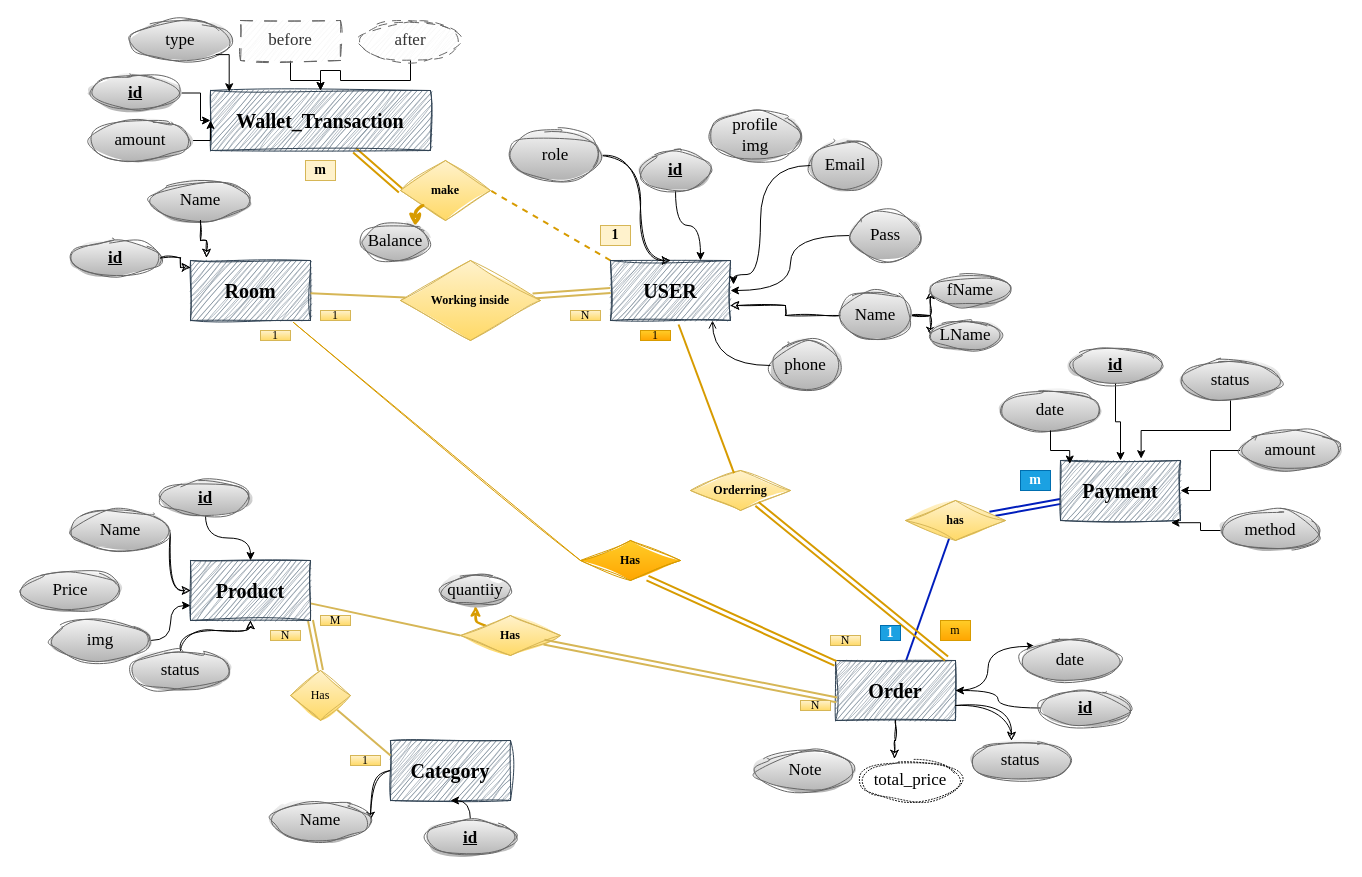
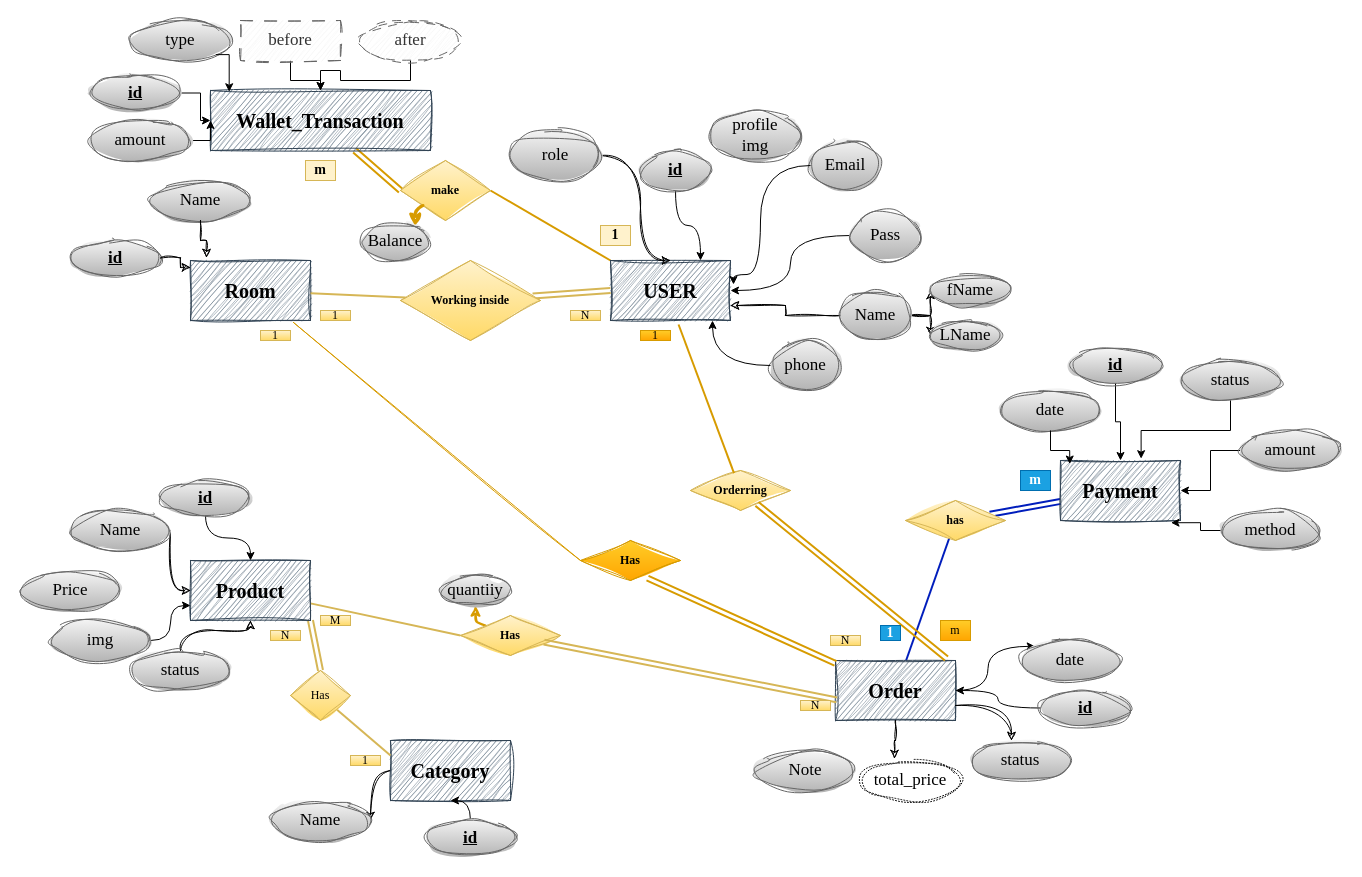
edge "make" -- "USER": style dashed -> solid
edge "phone" -> "USER": arrowhead open -> classic
